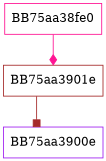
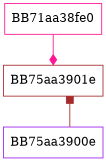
node "BB75aa38fe0": label "BB75aa38fe0" -> "BB71aa38fe0"
edge "BB75aa3901e" -> "BB75aa3900e": reversed
